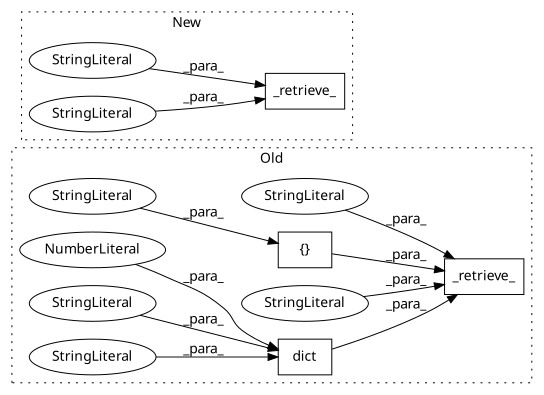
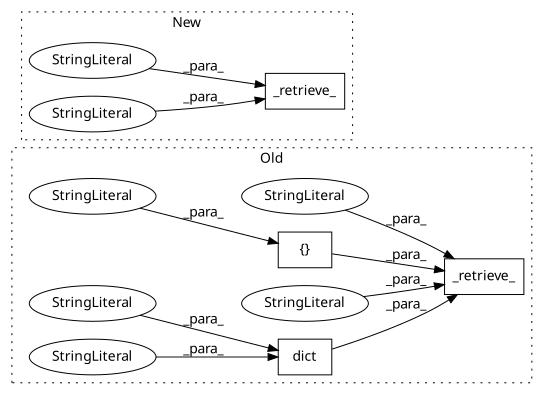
node "NumberLiteral": removed
